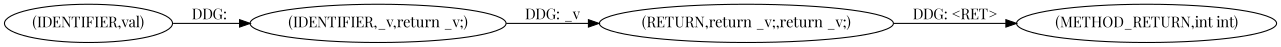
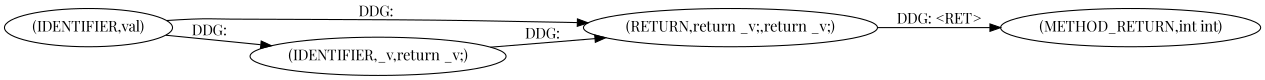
edge "(IDENTIFIER,_v,return _v;)" -> "(RETURN,return _v;,return _v;)": label "DDG: _v" -> "DDG: "
edge "(IDENTIFIER,val)" -> "(RETURN,return _v;,return _v;)": added, label "DDG:"
